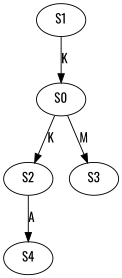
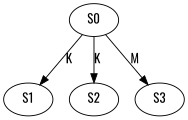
edge "S1" -> "S0": reversed
node "S4": removed
